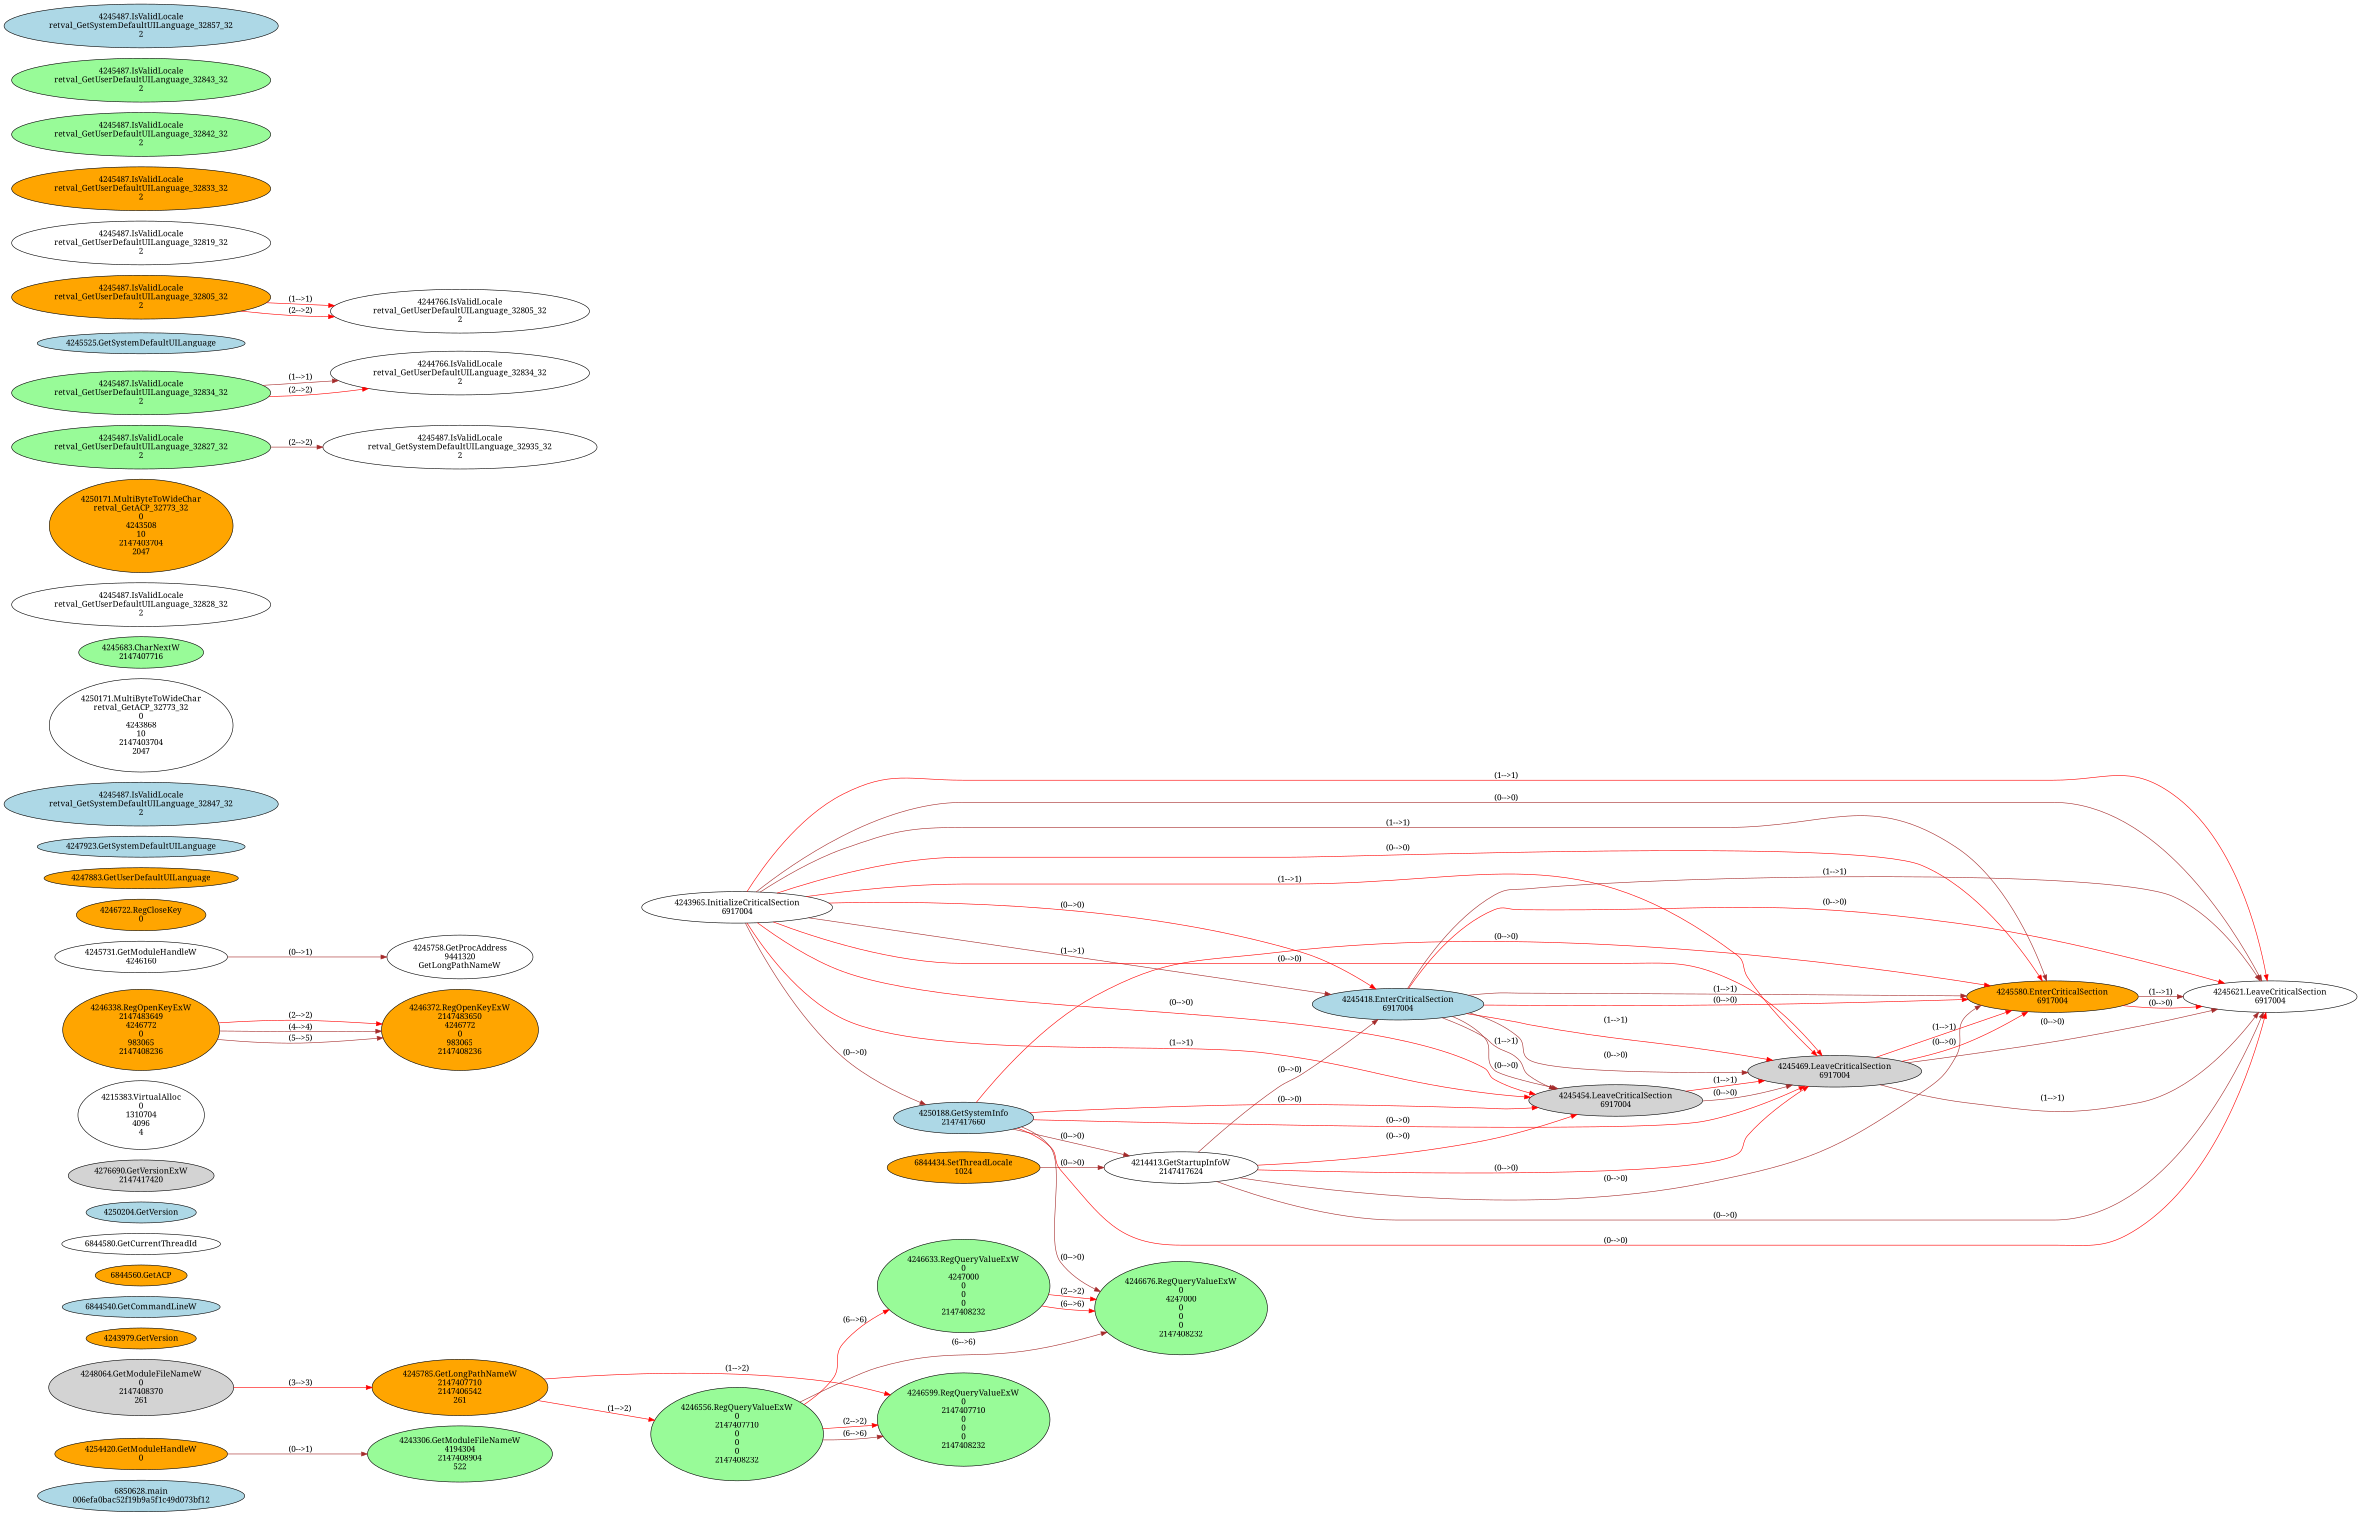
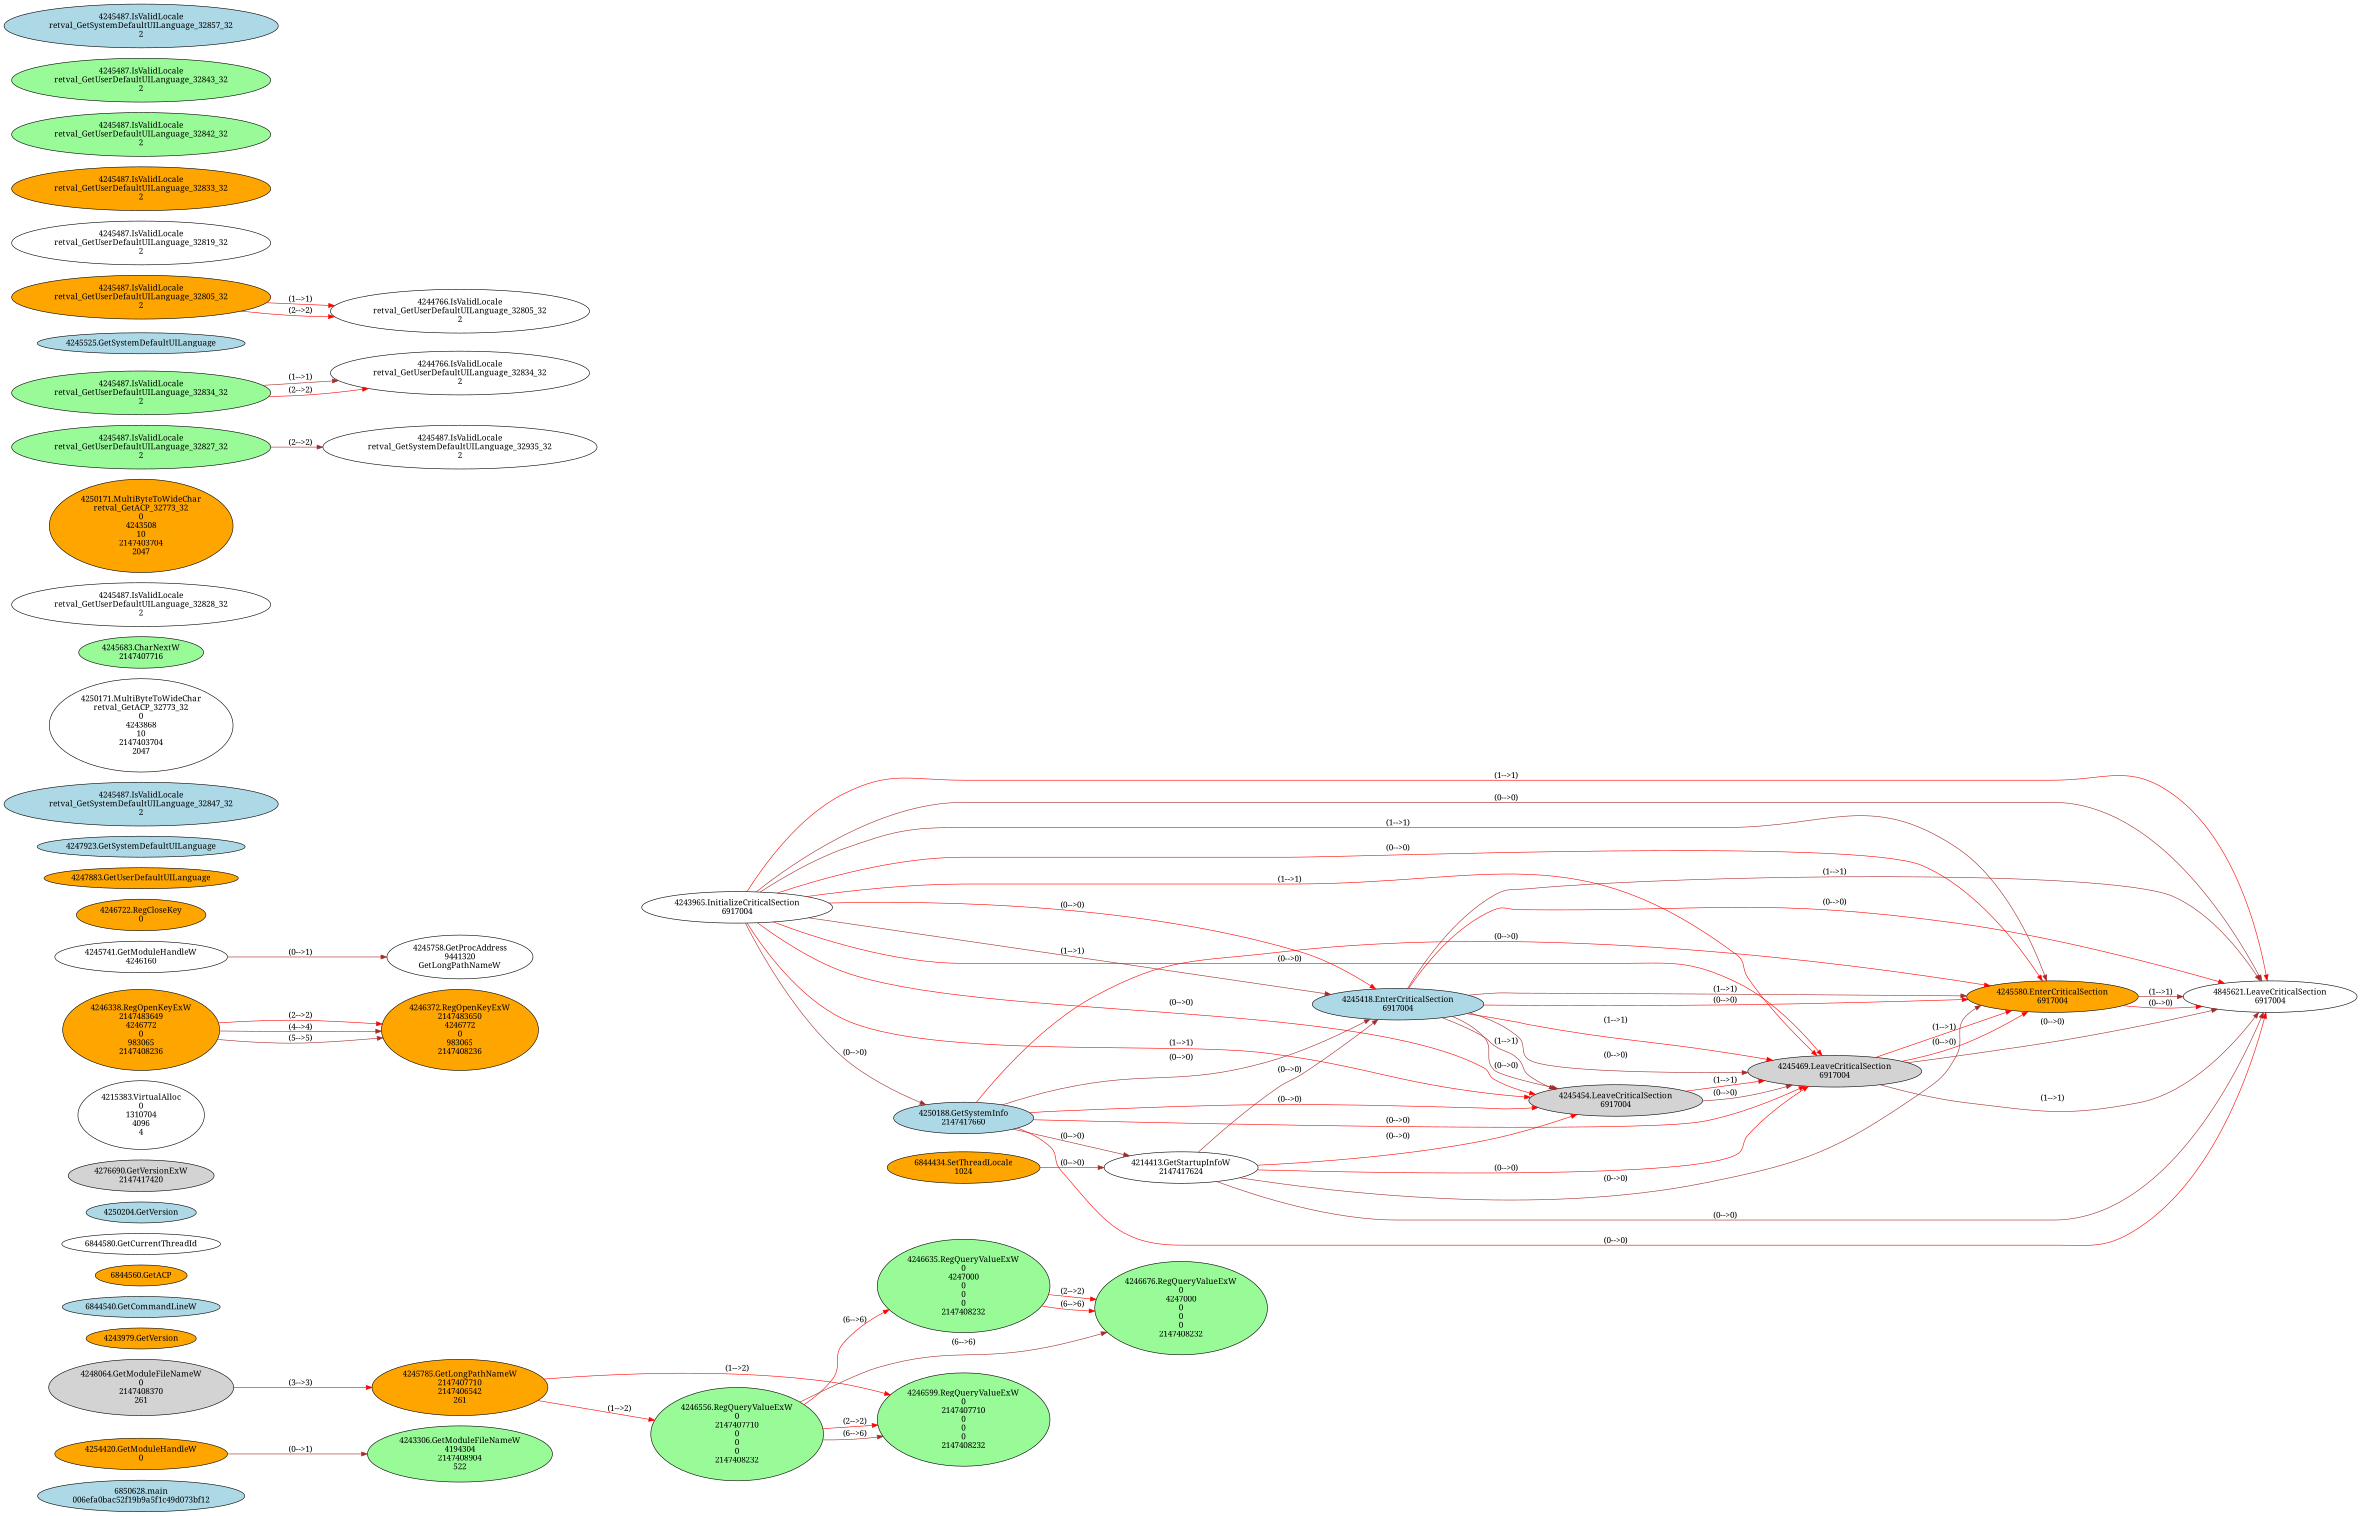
node "4245731.GetModuleHandleW 4246160": label "4245731.GetModuleHandleW 4246160" -> "4245741.GetModuleHandleW 4246160"
node "4245621.LeaveCriticalSection 6917004": label "4245621.LeaveCriticalSection 6917004" -> "4845621.LeaveCriticalSection 6917004"
edge "4250188.GetSystemInfo 2147417660" -> "4246676.RegQueryValueExW 0 4247000 0 0 0 2147408232": now "4250188.GetSystemInfo 2147417660" -> "4245418.EnterCriticalSection 6917004"
node "4246633.RegQueryValueExW 0 4247000 0 0 0 2147408232": label "4246633.RegQueryValueExW 0 4247000 0 0 0 2147408232" -> "4246635.RegQueryValueExW 0 4247000 0 0 0 2147408232"
